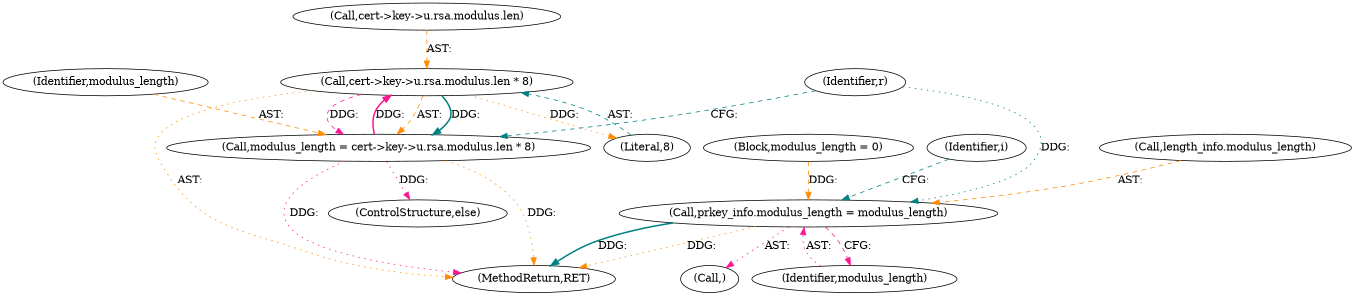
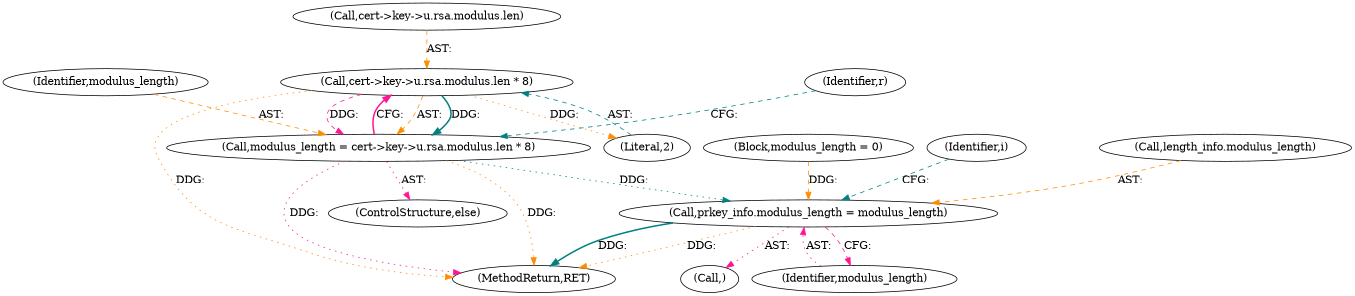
edge "(Call,modulus_length = cert->key->u.rsa.modulus.len * 8)" -> "(Call,cert->key->u.rsa.modulus.len * 8)": label "DDG: " -> "CFG: "
edge "(Identifier,r)" -> "(Call,prkey_info.modulus_length = modulus_length)": now "(Call,modulus_length = cert->key->u.rsa.modulus.len * 8)" -> "(Call,prkey_info.modulus_length = modulus_length)"
node "(Literal,8)": label "(Literal,8)" -> "(Literal,2)"
edge "(Call,cert->key->u.rsa.modulus.len * 8)" -> "(MethodReturn,RET)": label "AST: " -> "DDG: "
edge "(Call,modulus_length = cert->key->u.rsa.modulus.len * 8)" -> "(ControlStructure,else)": label "DDG: " -> "AST: "
